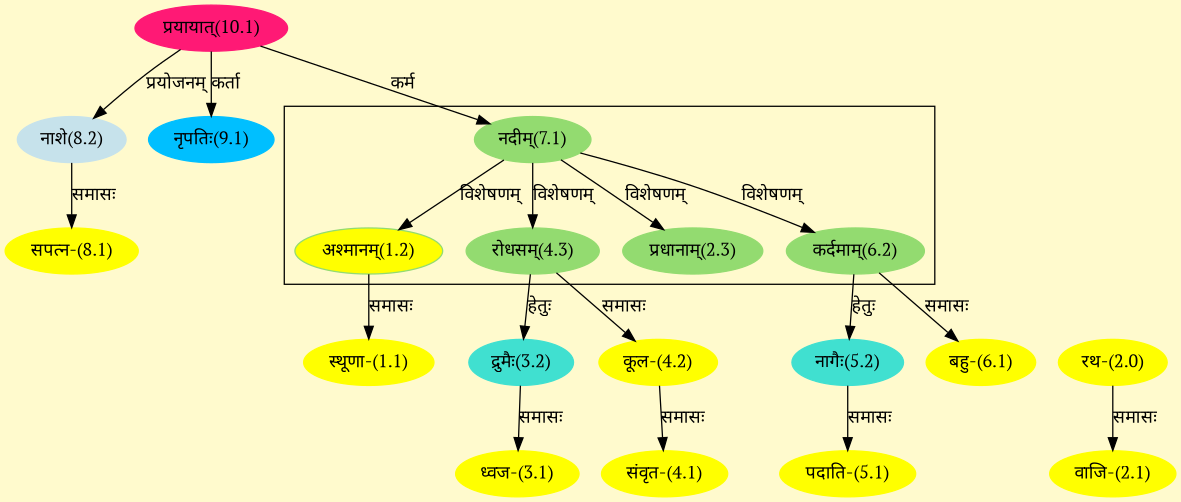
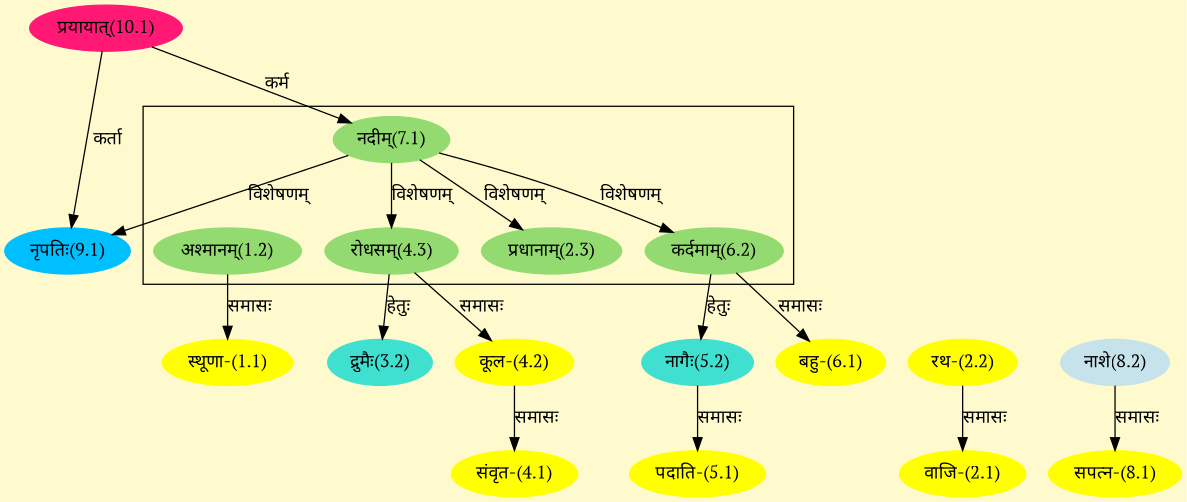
edge "प्रयायात्(10.1)" -> "नाशे(8.2)": removed, label "प्रयोजनम्"
edge "नदीम्(7.1)" -> "अश्मानम्(1.2)": now "नदीम्(7.1)" -> "नृपतिः(9.1)"
node "अश्मानम्(1.2)": fillcolor #ffff00 -> #93db70
node "रथ-(2.0)": label "रथ-(2.0)" -> "रथ-(2.2)"
node "ध्वज-(3.1)": removed
